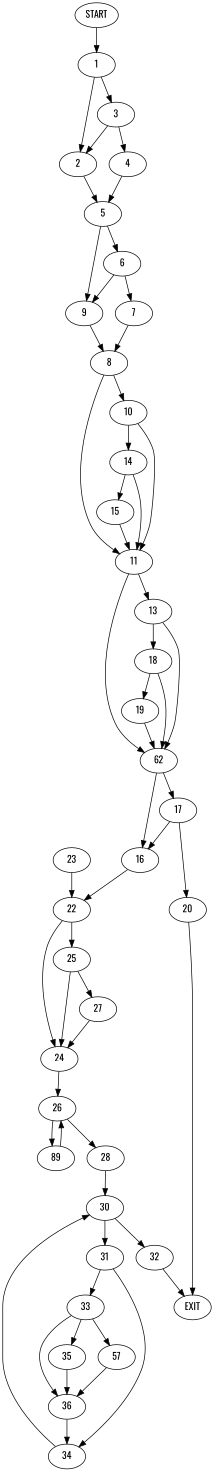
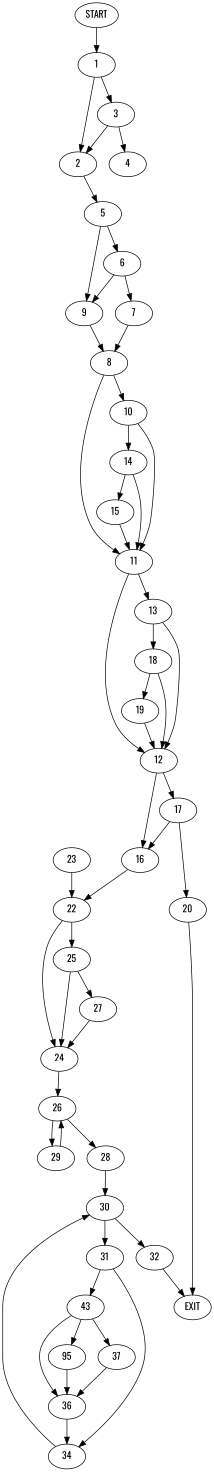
edge "4" -> "5": removed
node "62": label "62" -> "12"
node "89": label "89" -> "29"
node "33": label "33" -> "43"
node "35": label "35" -> "95"
node "57": label "57" -> "37"
